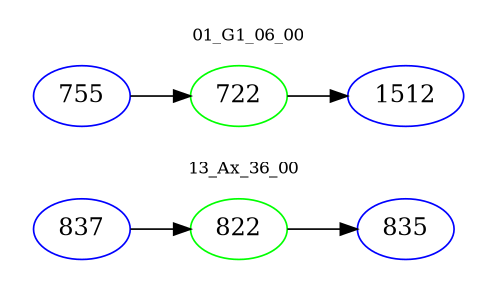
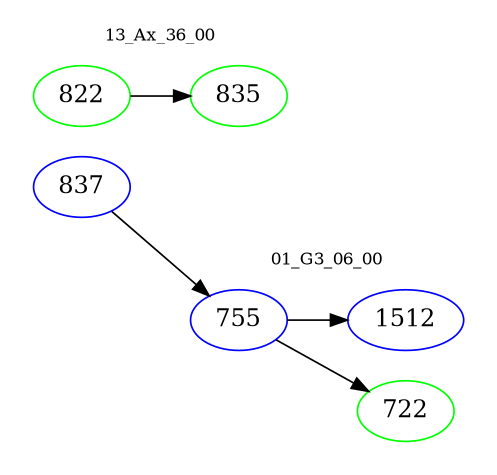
cluster "01_G1_06_00": label "01_G1_06_00" -> "01_G3_06_00"
edge "722" -> "1512": now "755" -> "1512"
edge "837" -> "822": now "837" -> "755"
node "835": color blue -> green
